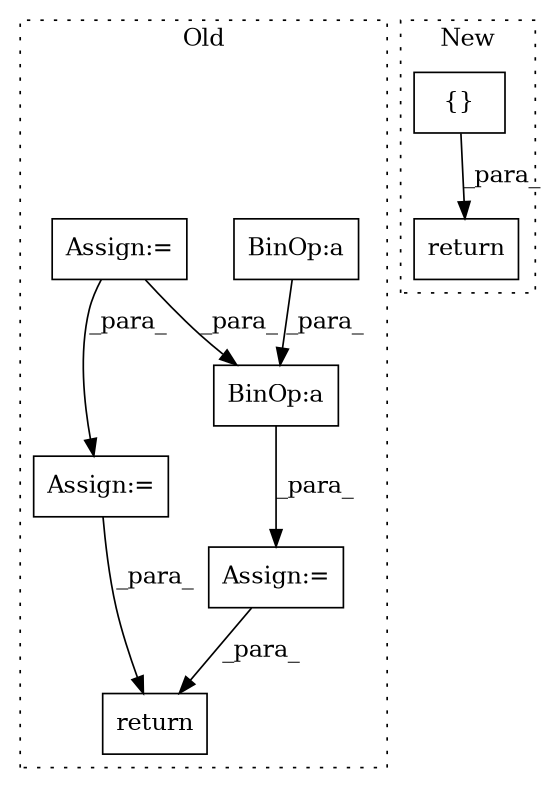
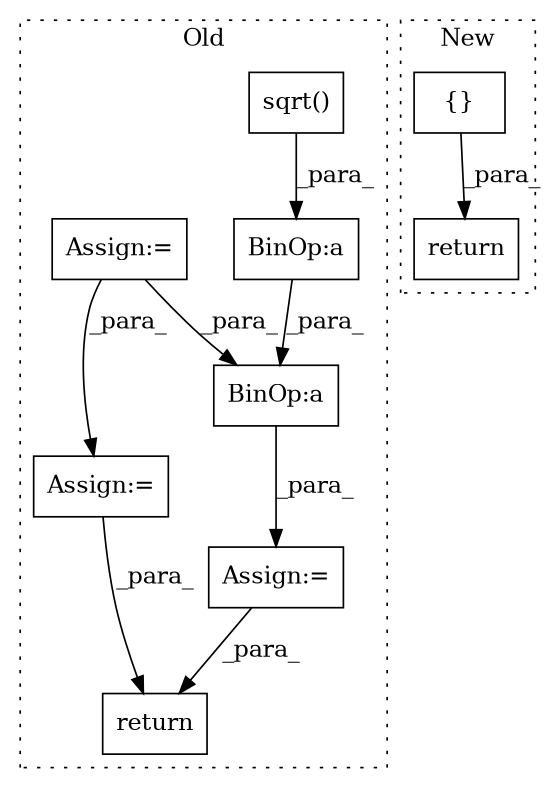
node "sqrt()": added
